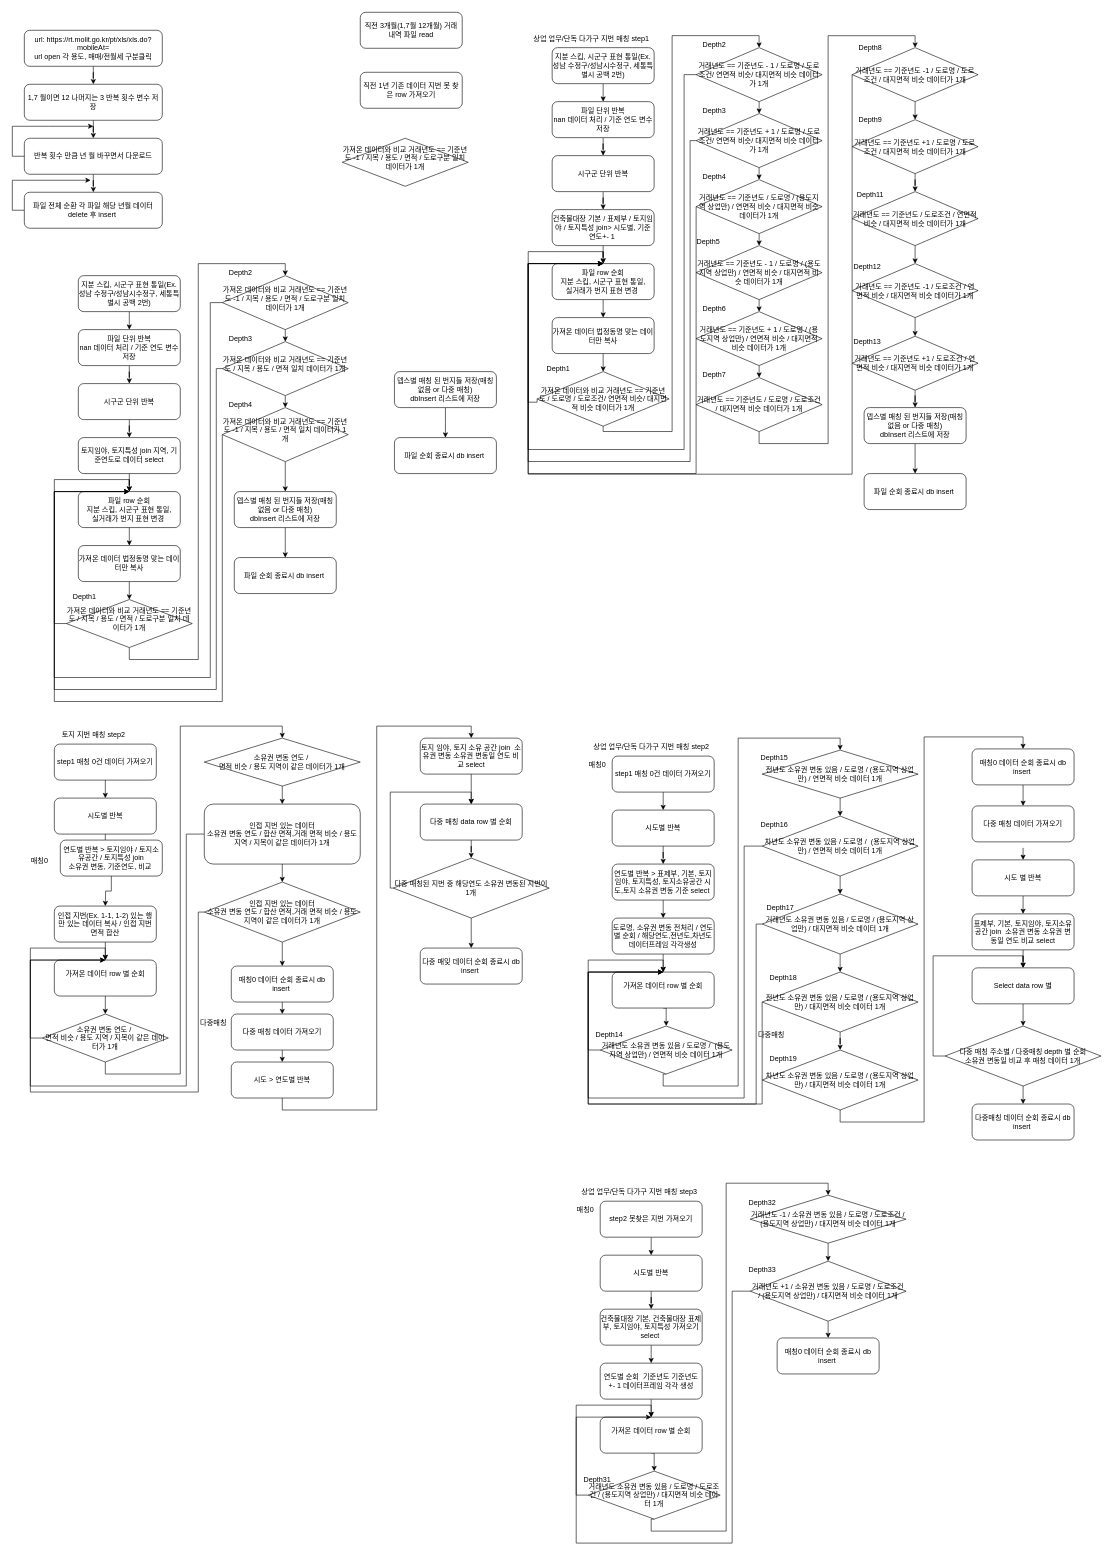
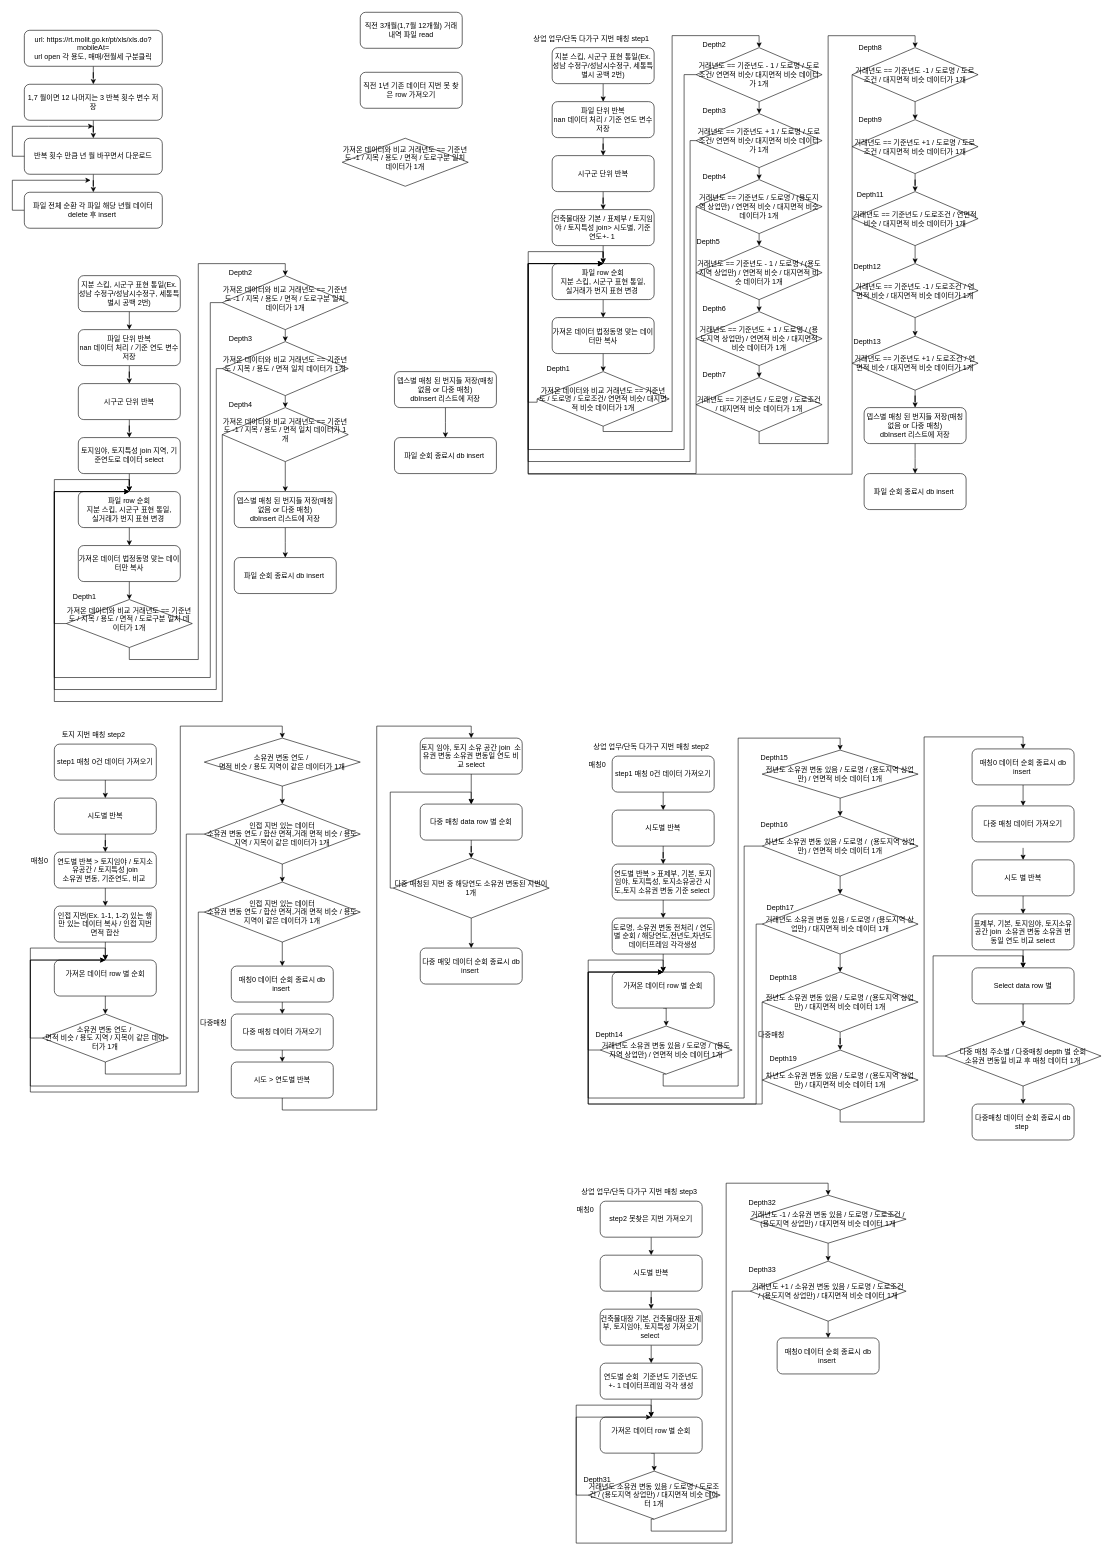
node "인접 지번 있는 데이터 소유권 변동 연도 / 합산 면적,거래 면적 비슷 / 용도 지역 / 지목이 같은 데이터가 1개": shape rounded rectangle -> diamond
node "연도별 반복 > 토지임야 / 토지소유공간 / 토지특성 join 소유권 변동, 기준연도, 비교": moved (111, 858) -> (105, 870)
node "다중매칭 데이터 순회 종료시 db insert": label "다중매칭 데이터 순회 종료시 db insert" -> "다중매칭 데이터 순회 종료시 db step"
